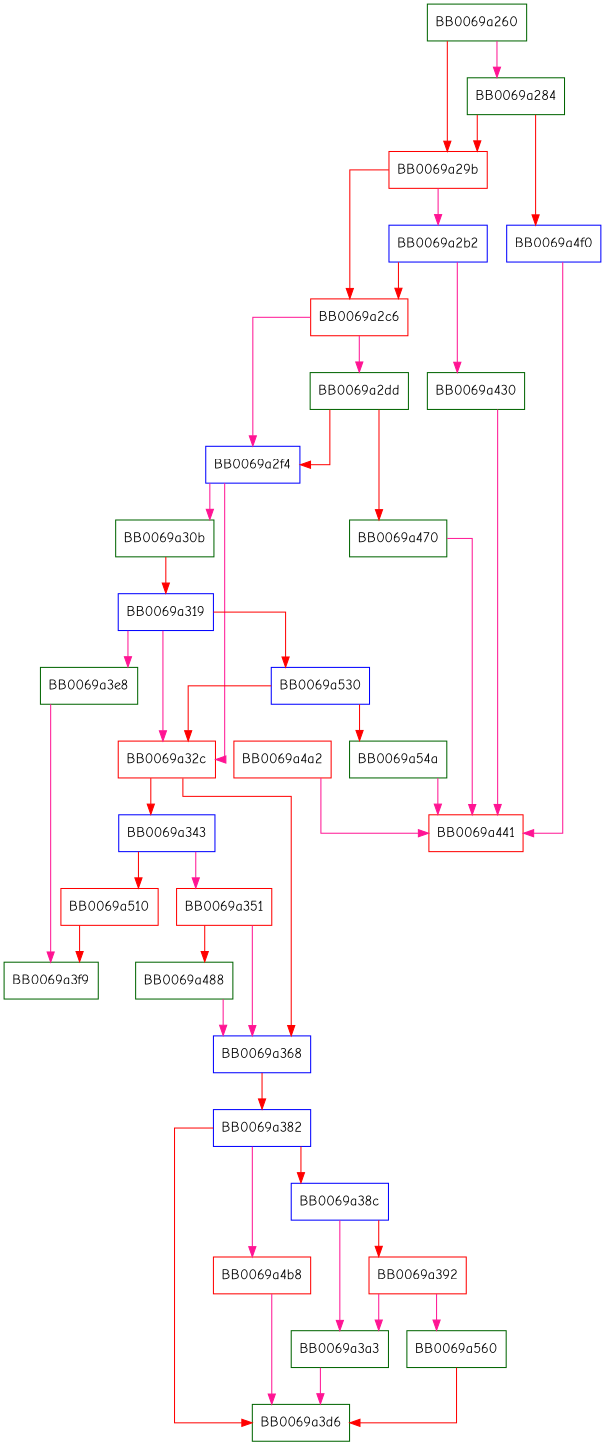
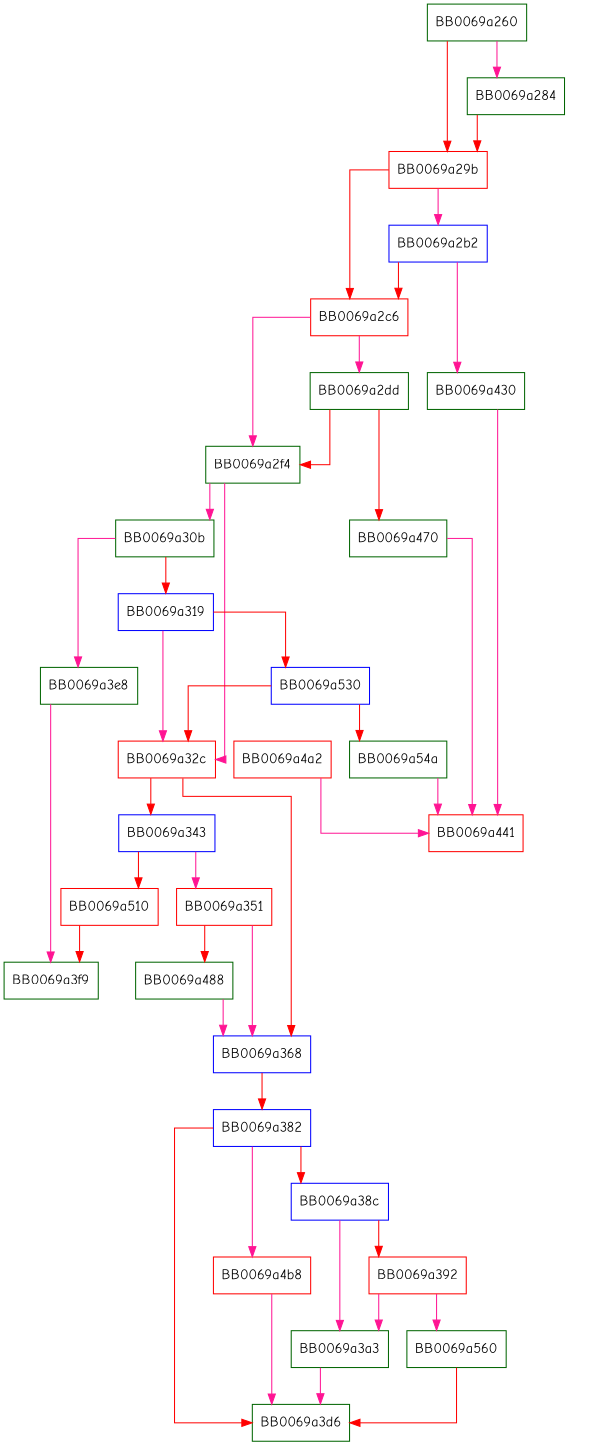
node "BB0069a4f0": removed
node "BB0069a2f4": color blue -> darkgreen
edge "BB0069a319" -> "BB0069a3e8": now "BB0069a30b" -> "BB0069a3e8"
